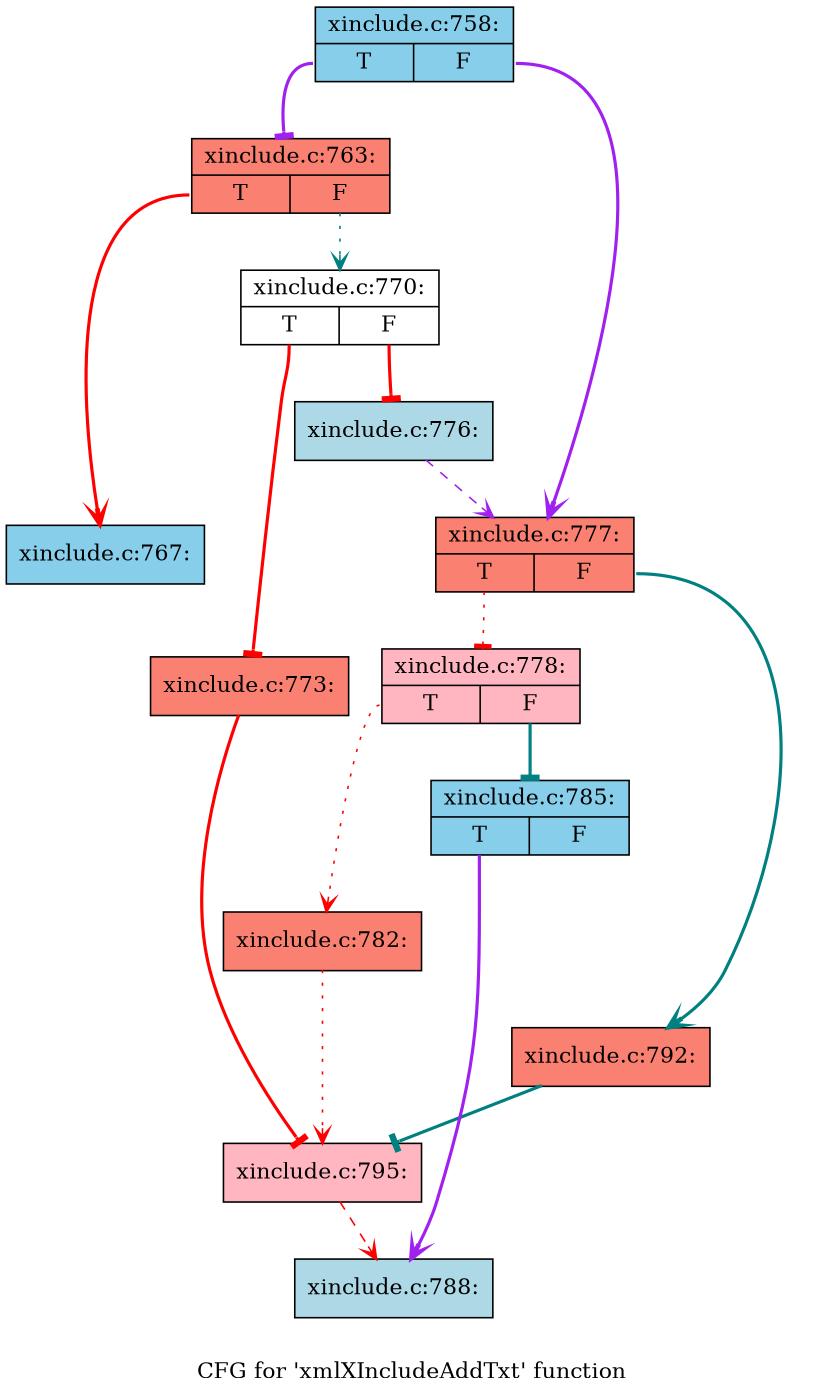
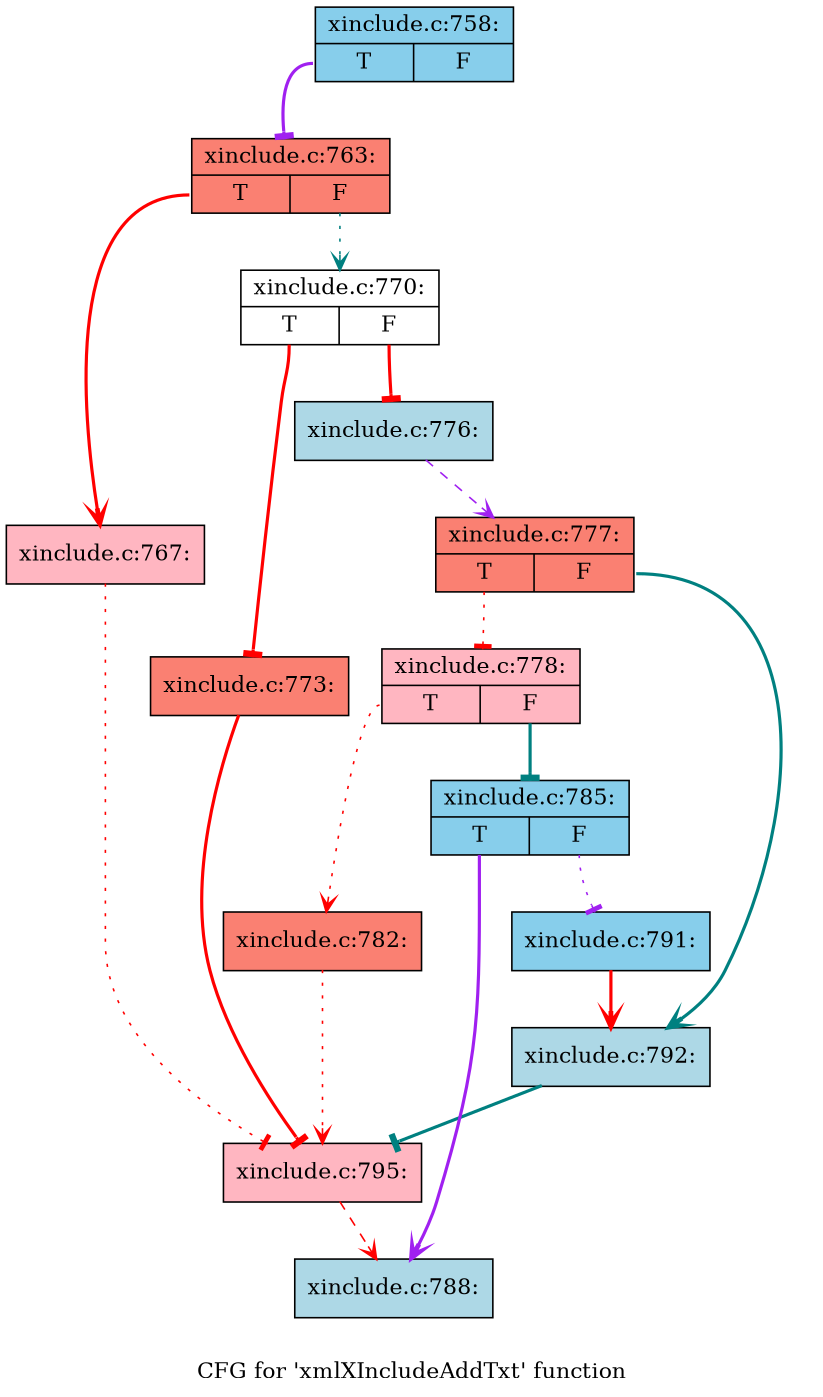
edge "xinclude.c:758:" -> "xinclude.c:777:": removed
node "xinclude.c:767:": fillcolor skyblue -> lightpink
edge "xinclude.c:767:" -> "xinclude.c:795:": added
node "xinclude.c:791:": added
node "xinclude.c:792:": fillcolor salmon -> lightblue
